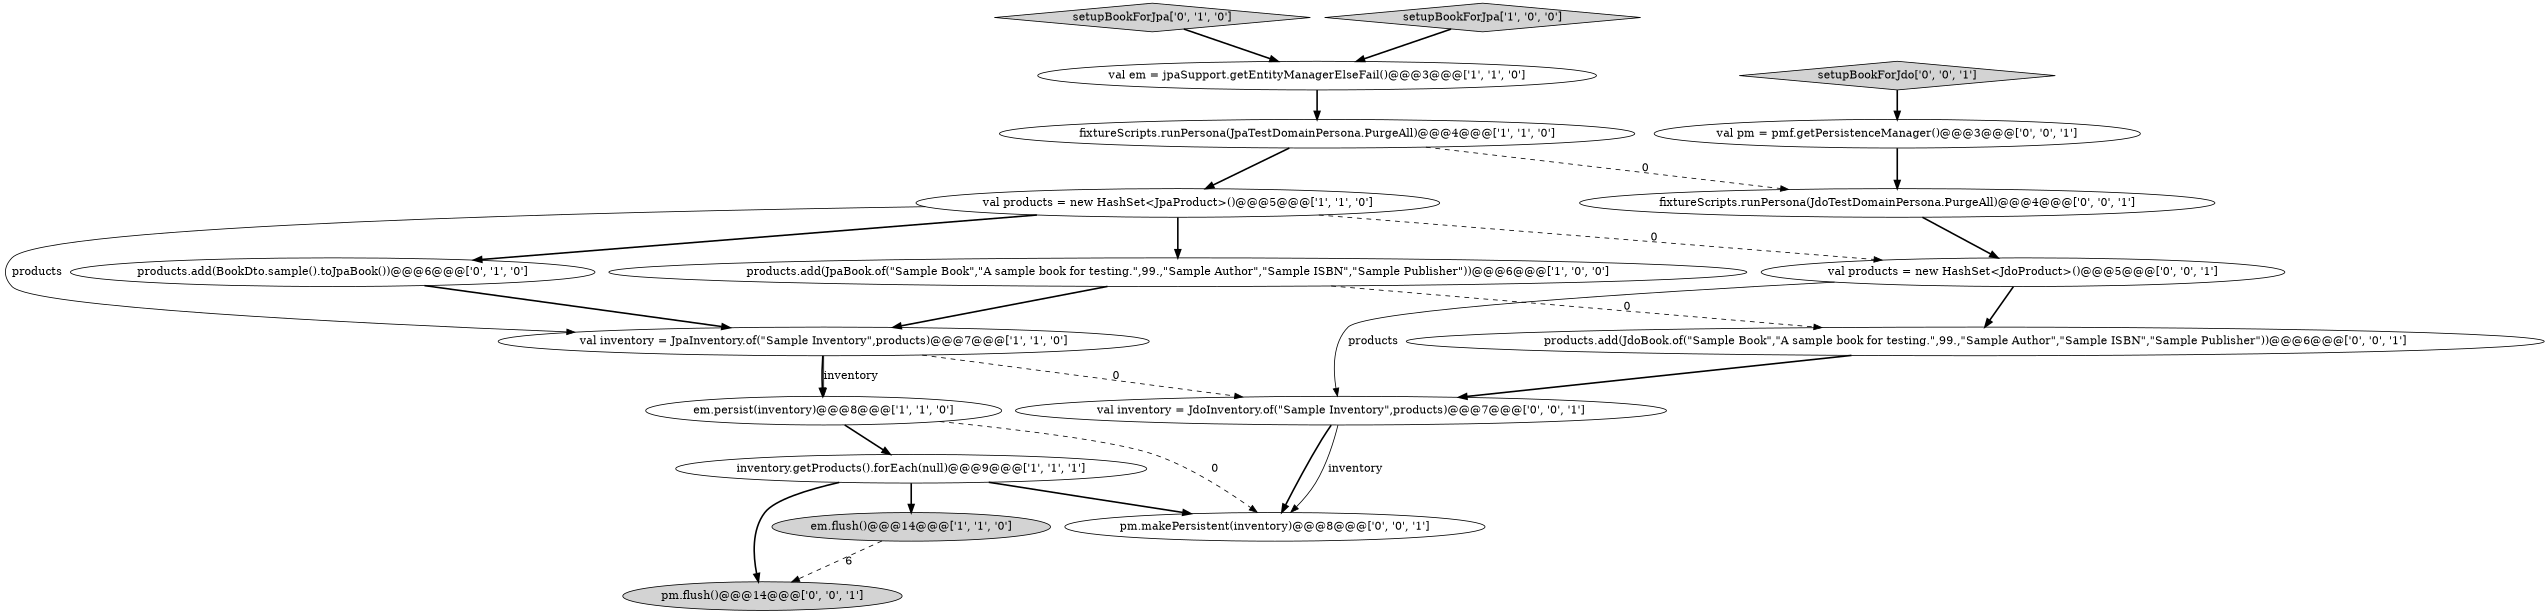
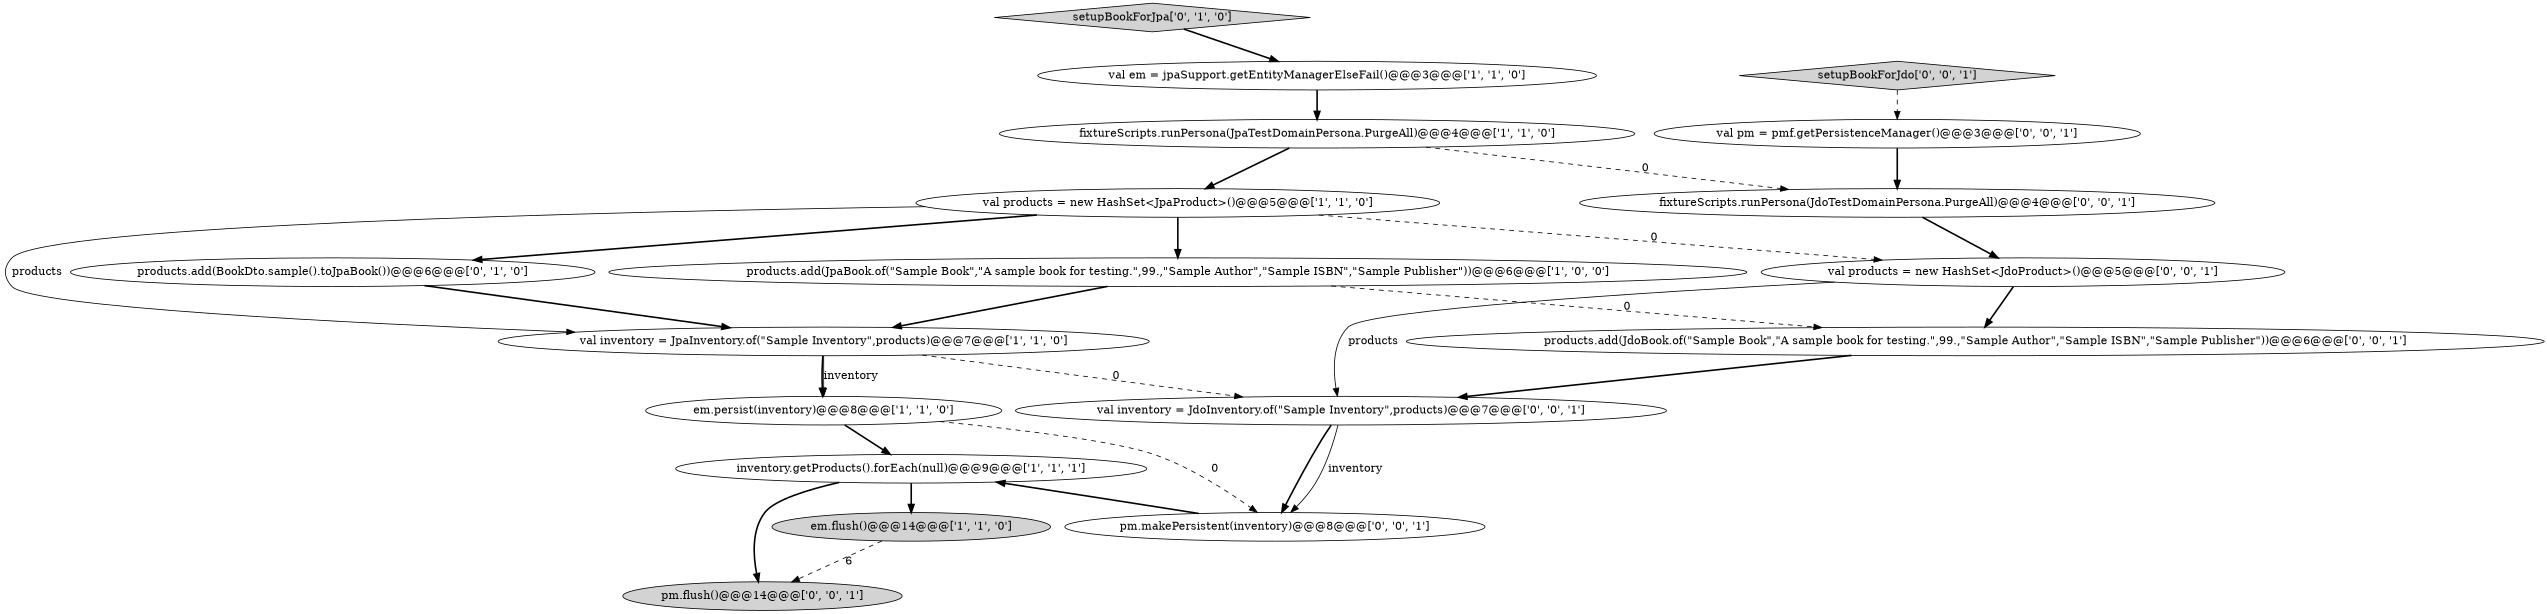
node "setupBookForJpa['1', '0', '0']": removed
edge "setupBookForJdo['0', '0', '1']" -> "val pm = pmf.getPersistenceManager()@@@3@@@['0', '0', '1']": style bold -> dashed
edge "inventory.getProducts().forEach(null)@@@9@@@['1', '1', '1']" -> "pm.makePersistent(inventory)@@@8@@@['0', '0', '1']": reversed
